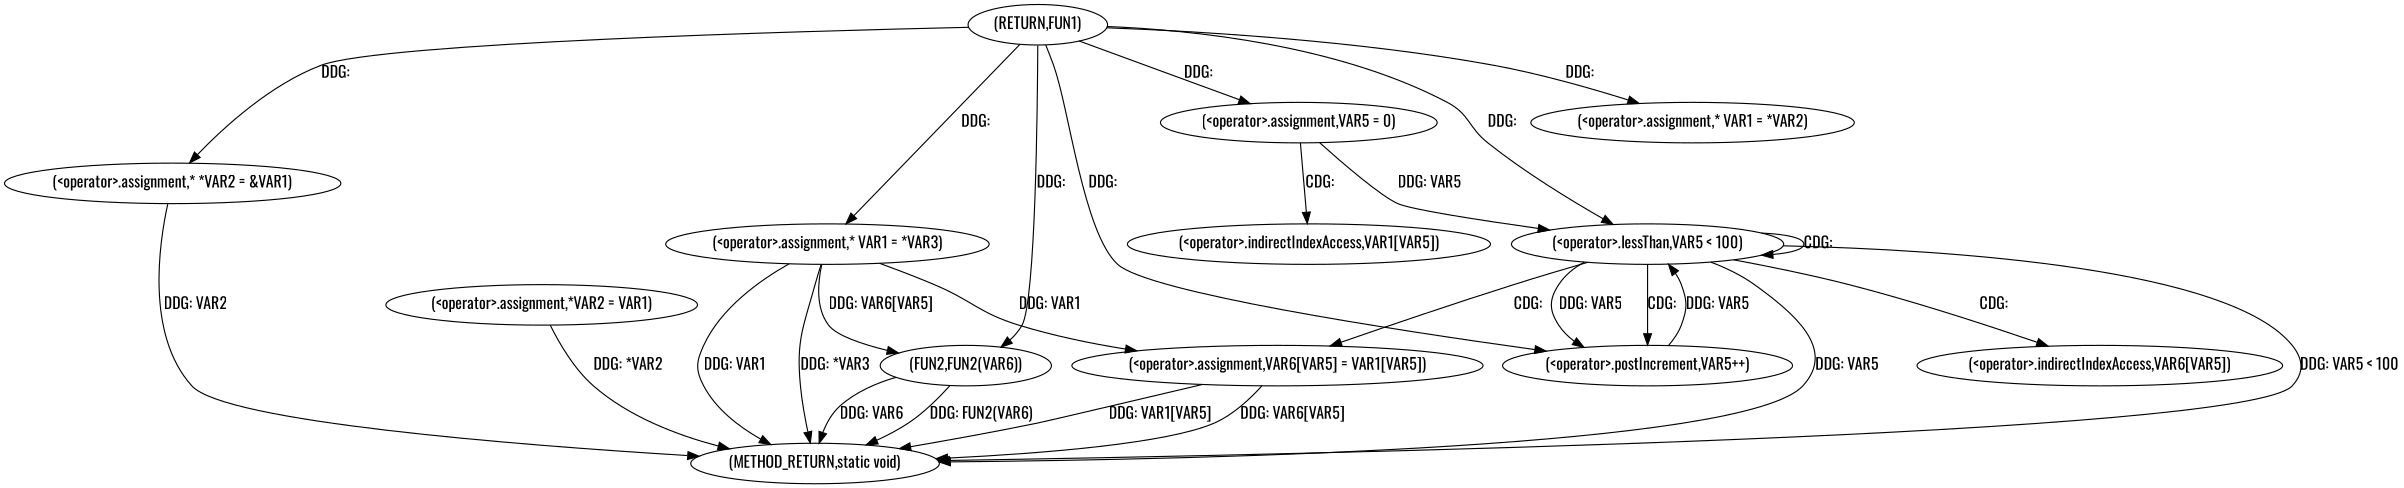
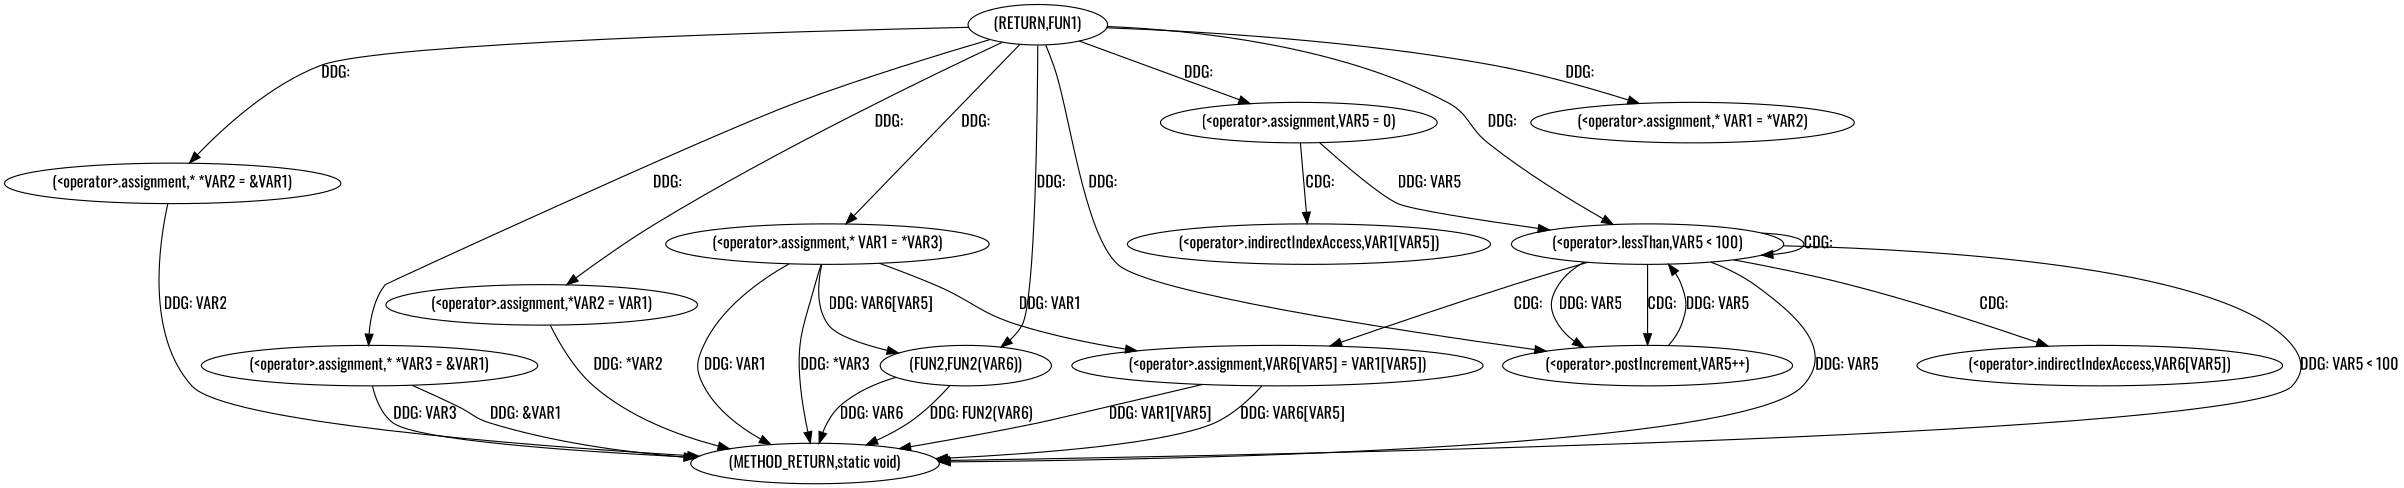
edge "(RETURN,FUN1)" -> "(<operator>.assignment,*VAR2 = VAR1)": added, label "DDG:"
node "(<operator>.assignment,* *VAR3 = &VAR1)": added
